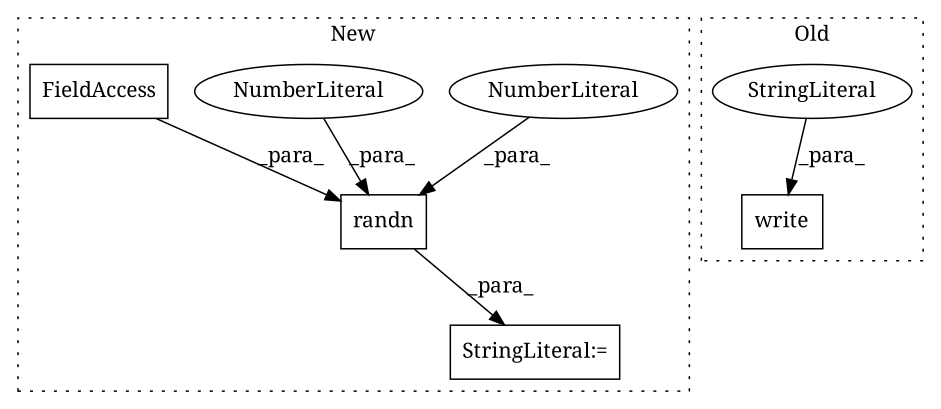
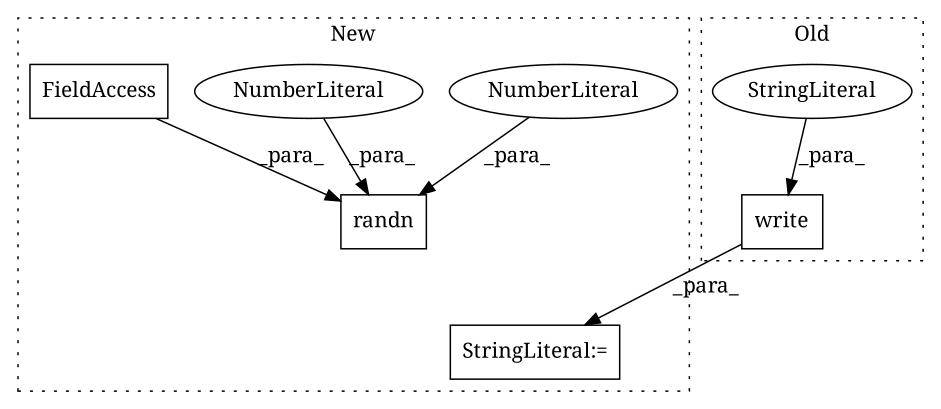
edge "randn" -> "StringLiteral:=": now "write" -> "StringLiteral:="
